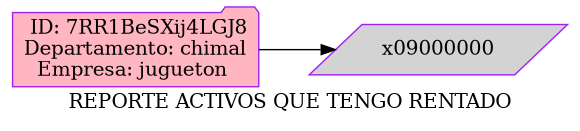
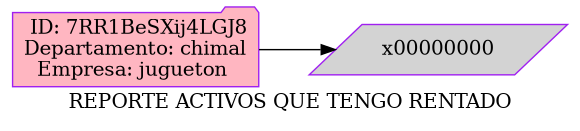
node "x09000000": label "x09000000" -> "x00000000"
